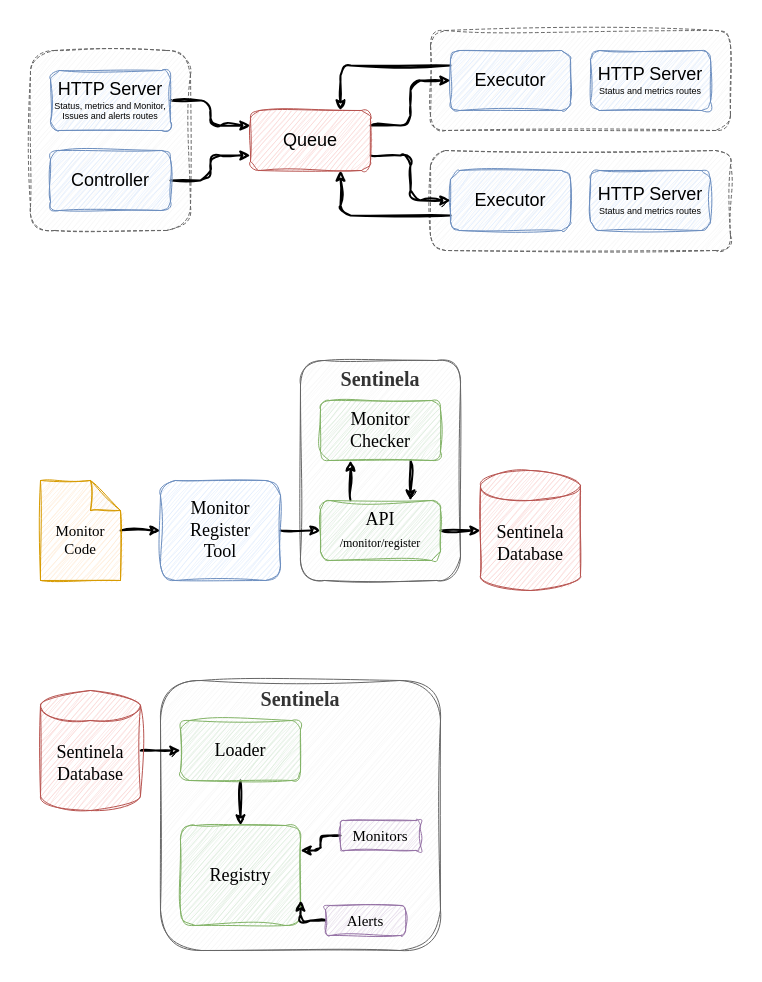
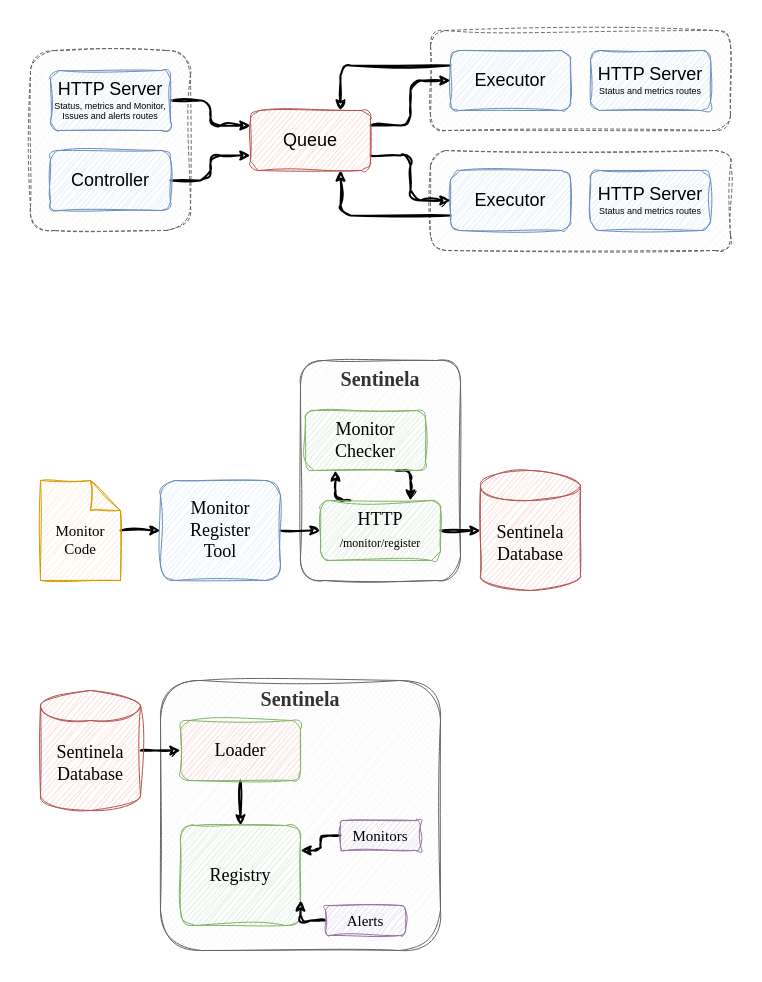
node "Monitor Checker": moved (381, 431) -> (366, 441)
node "API /monitor/register": label "API /monitor/register" -> "HTTP /monitor/register"
node "Loader": fillcolor #d5e8d4 -> #f8cecc
